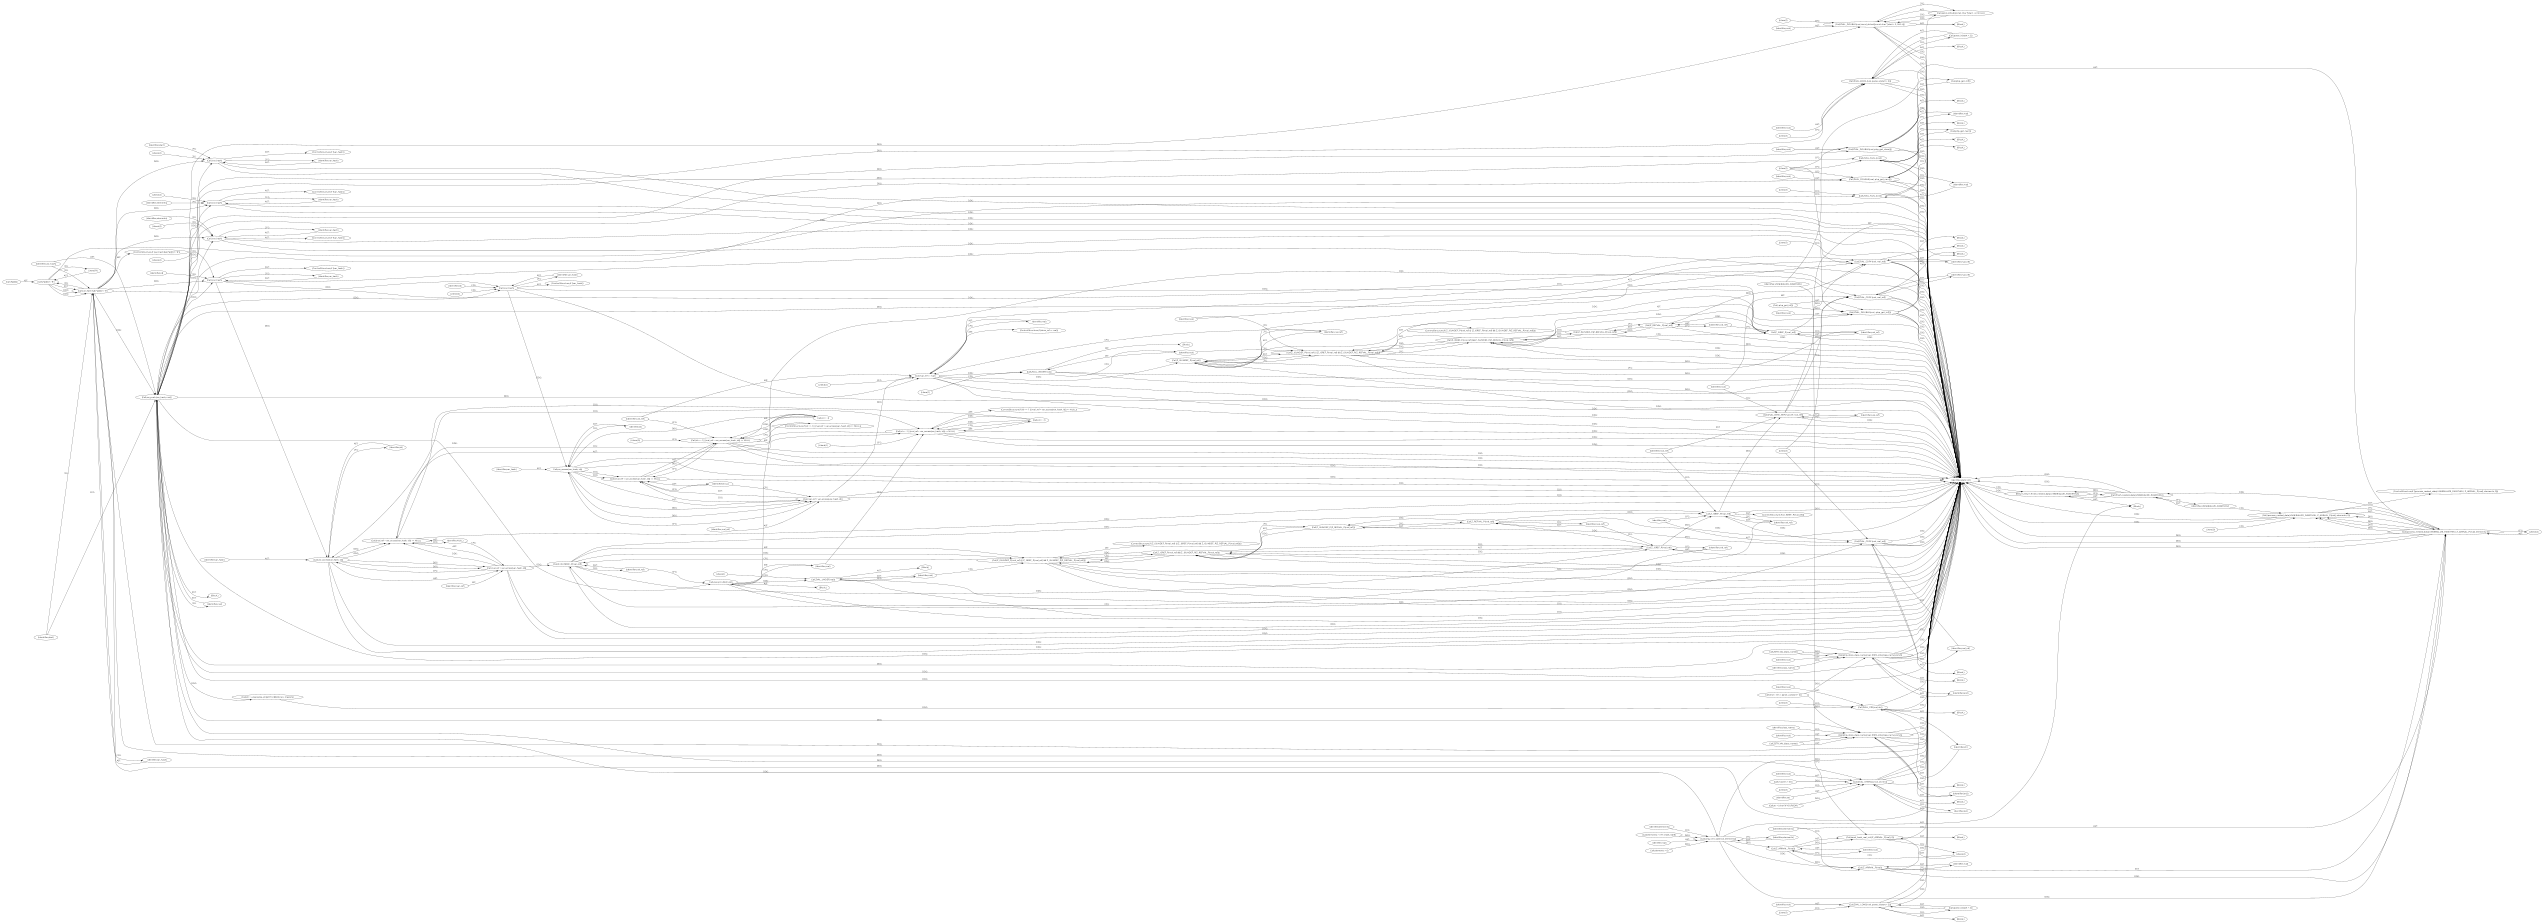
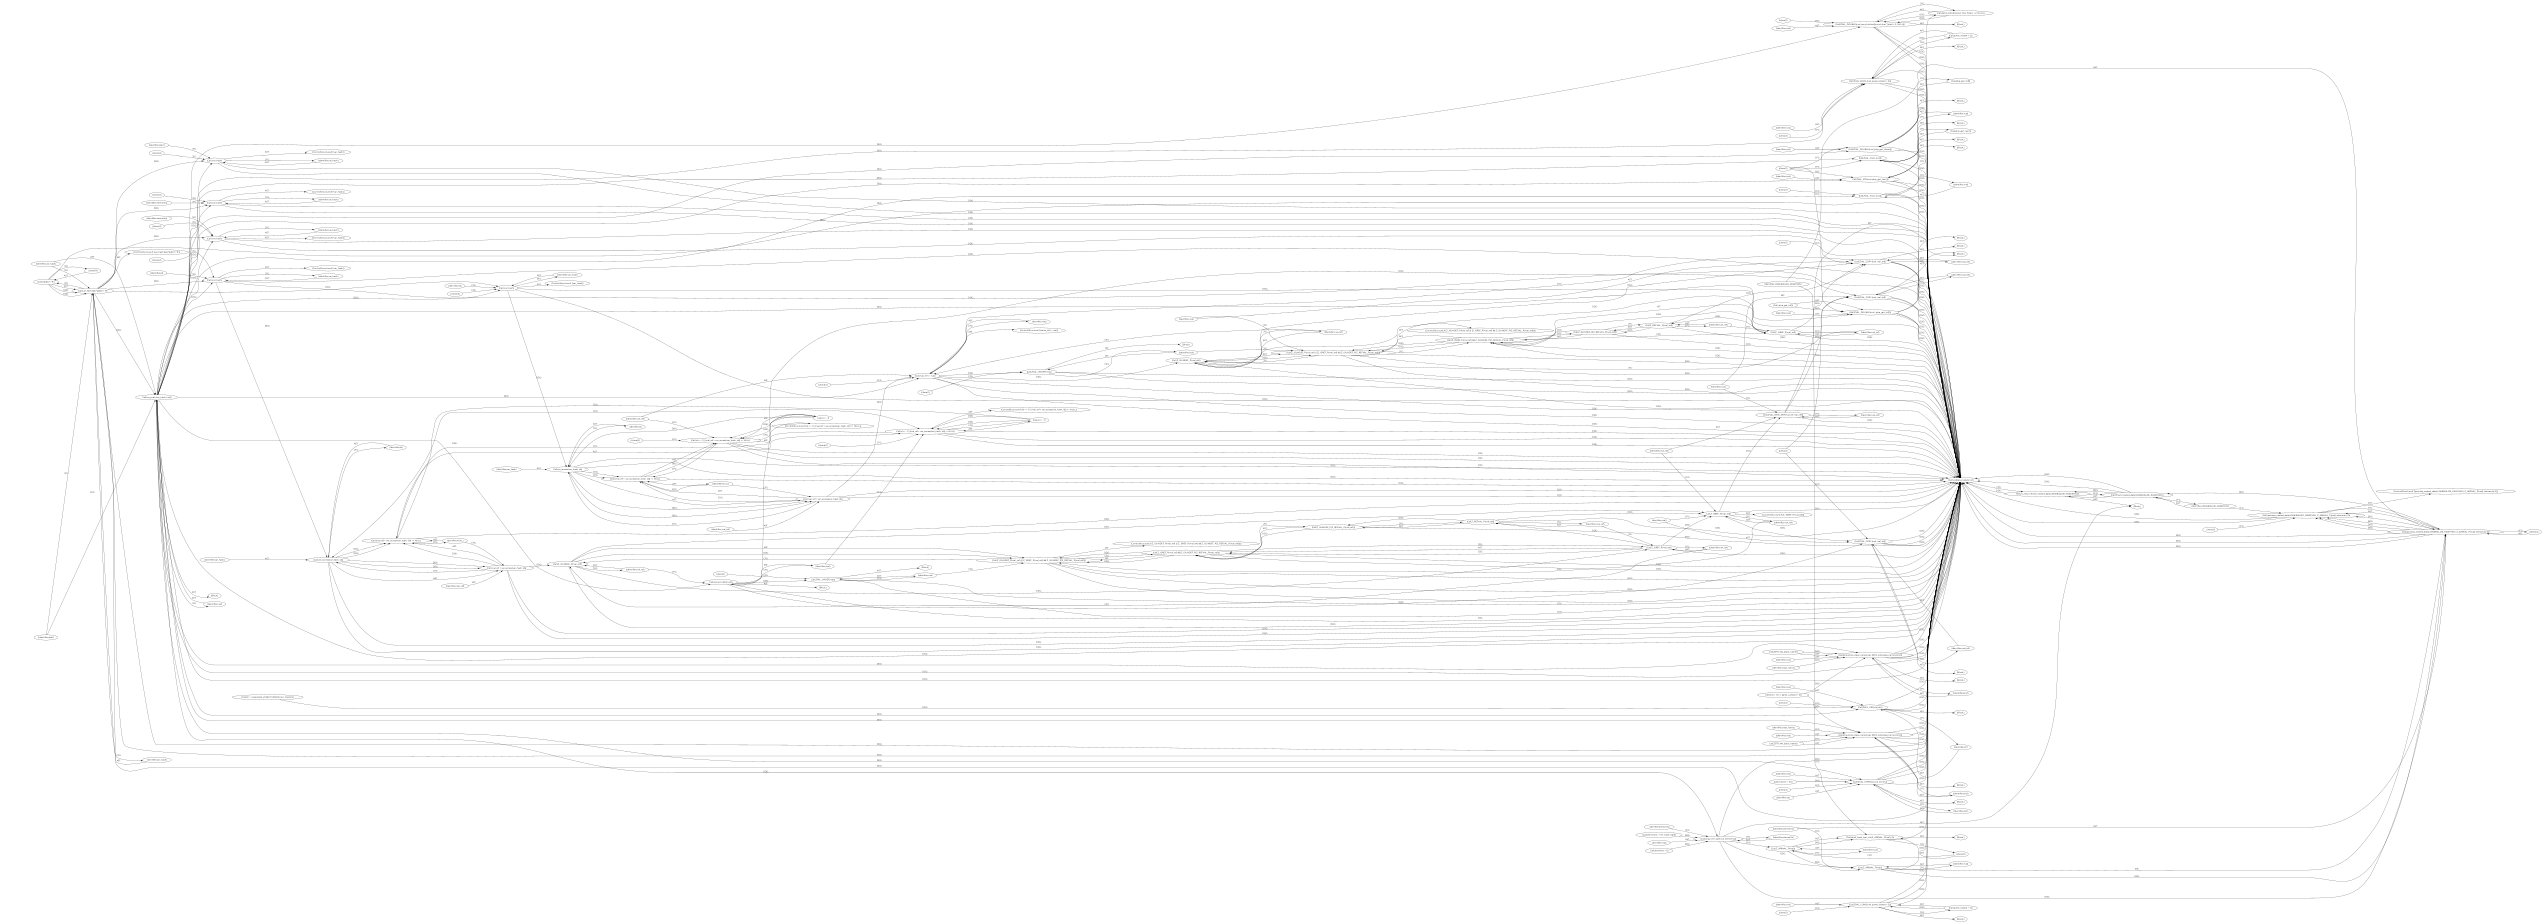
node "(Call,ZVAL_DOUBLE(rval, php_get_nan()))": label "(Call,ZVAL_DOUBLE(rval, php_get_nan()))" -> "(Call,ZVAL_STR(rval, php_get_nan()))"
node "(Call,(*p)[0])": removed
node "(Identifier,static int)": label "(Identifier,static int)" -> "(MethodReturn,static int)"
edge "(Call,var_push(var_hash, rval))" -> "(Call,str = unserialize_str(&YYCURSOR, len, maxlen))": now "(Call,var_push(var_hash, rval))" -> "(Call,ZVAL_STR(rval, str))"
node "(Call,str = (char*)YYCURSOR)": removed
